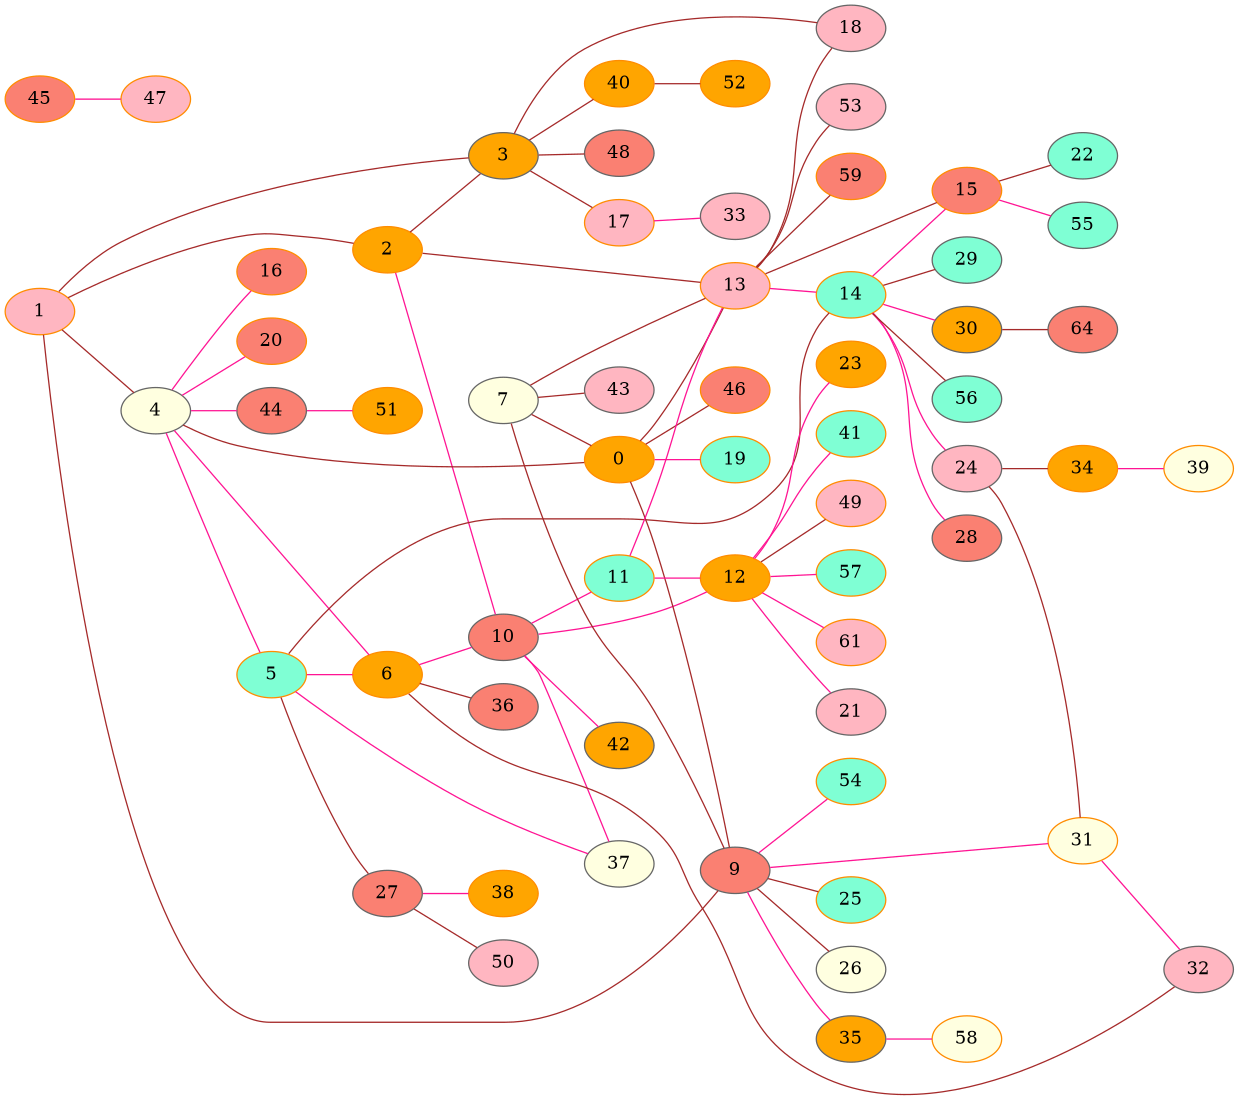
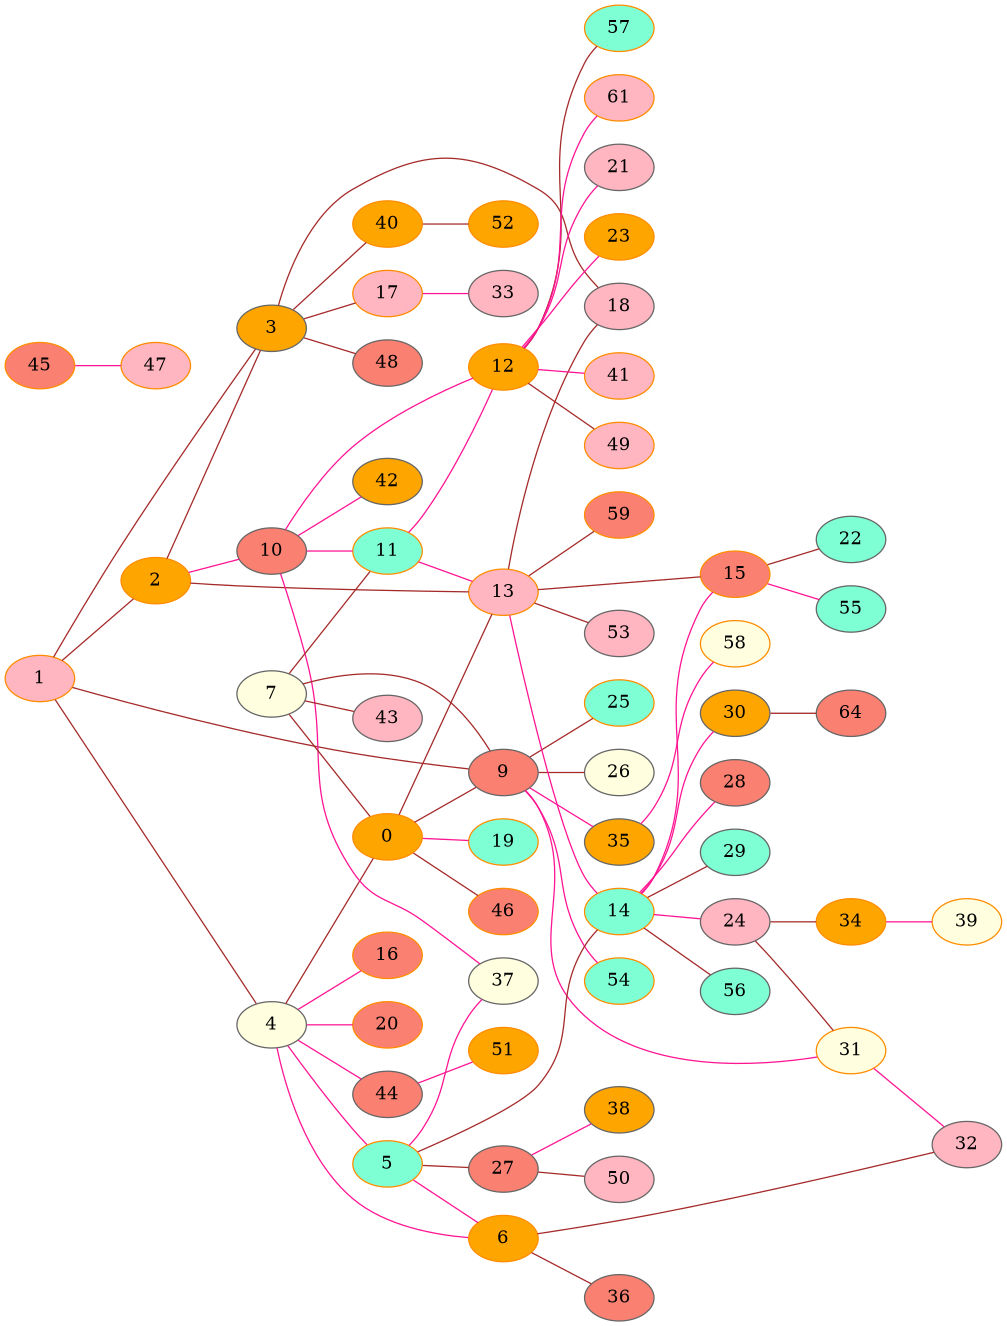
edge "13" -- "7": now "11" -- "7"
node "41": fillcolor aquamarine -> lightpink
edge "57" -- "12": color deeppink -> brown
edge "10" -- "6": removed
node "38": color darkorange -> gray40
